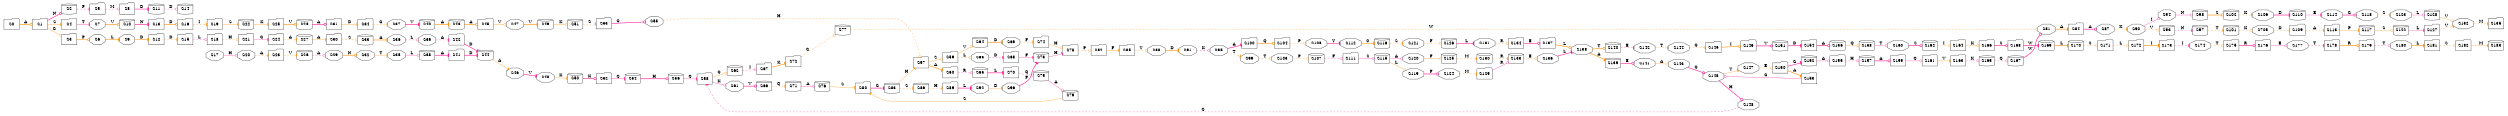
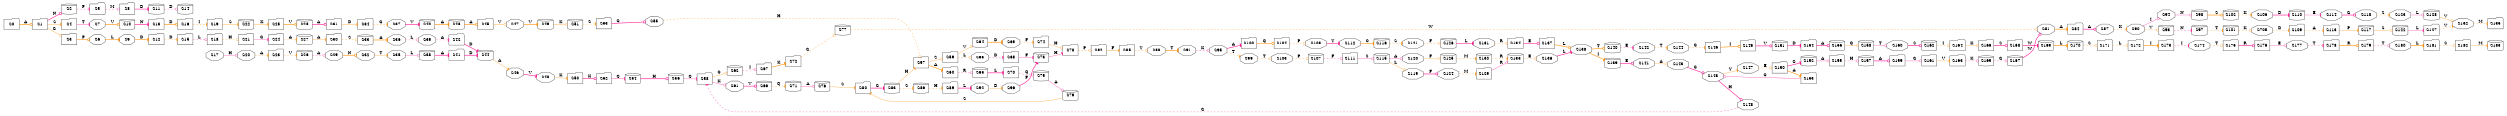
edge "S88" -> "S91": label "D" -> "T"
edge "S138" -> "S139": label "A" -> "I"
node "S50": shape cylinder -> folder
